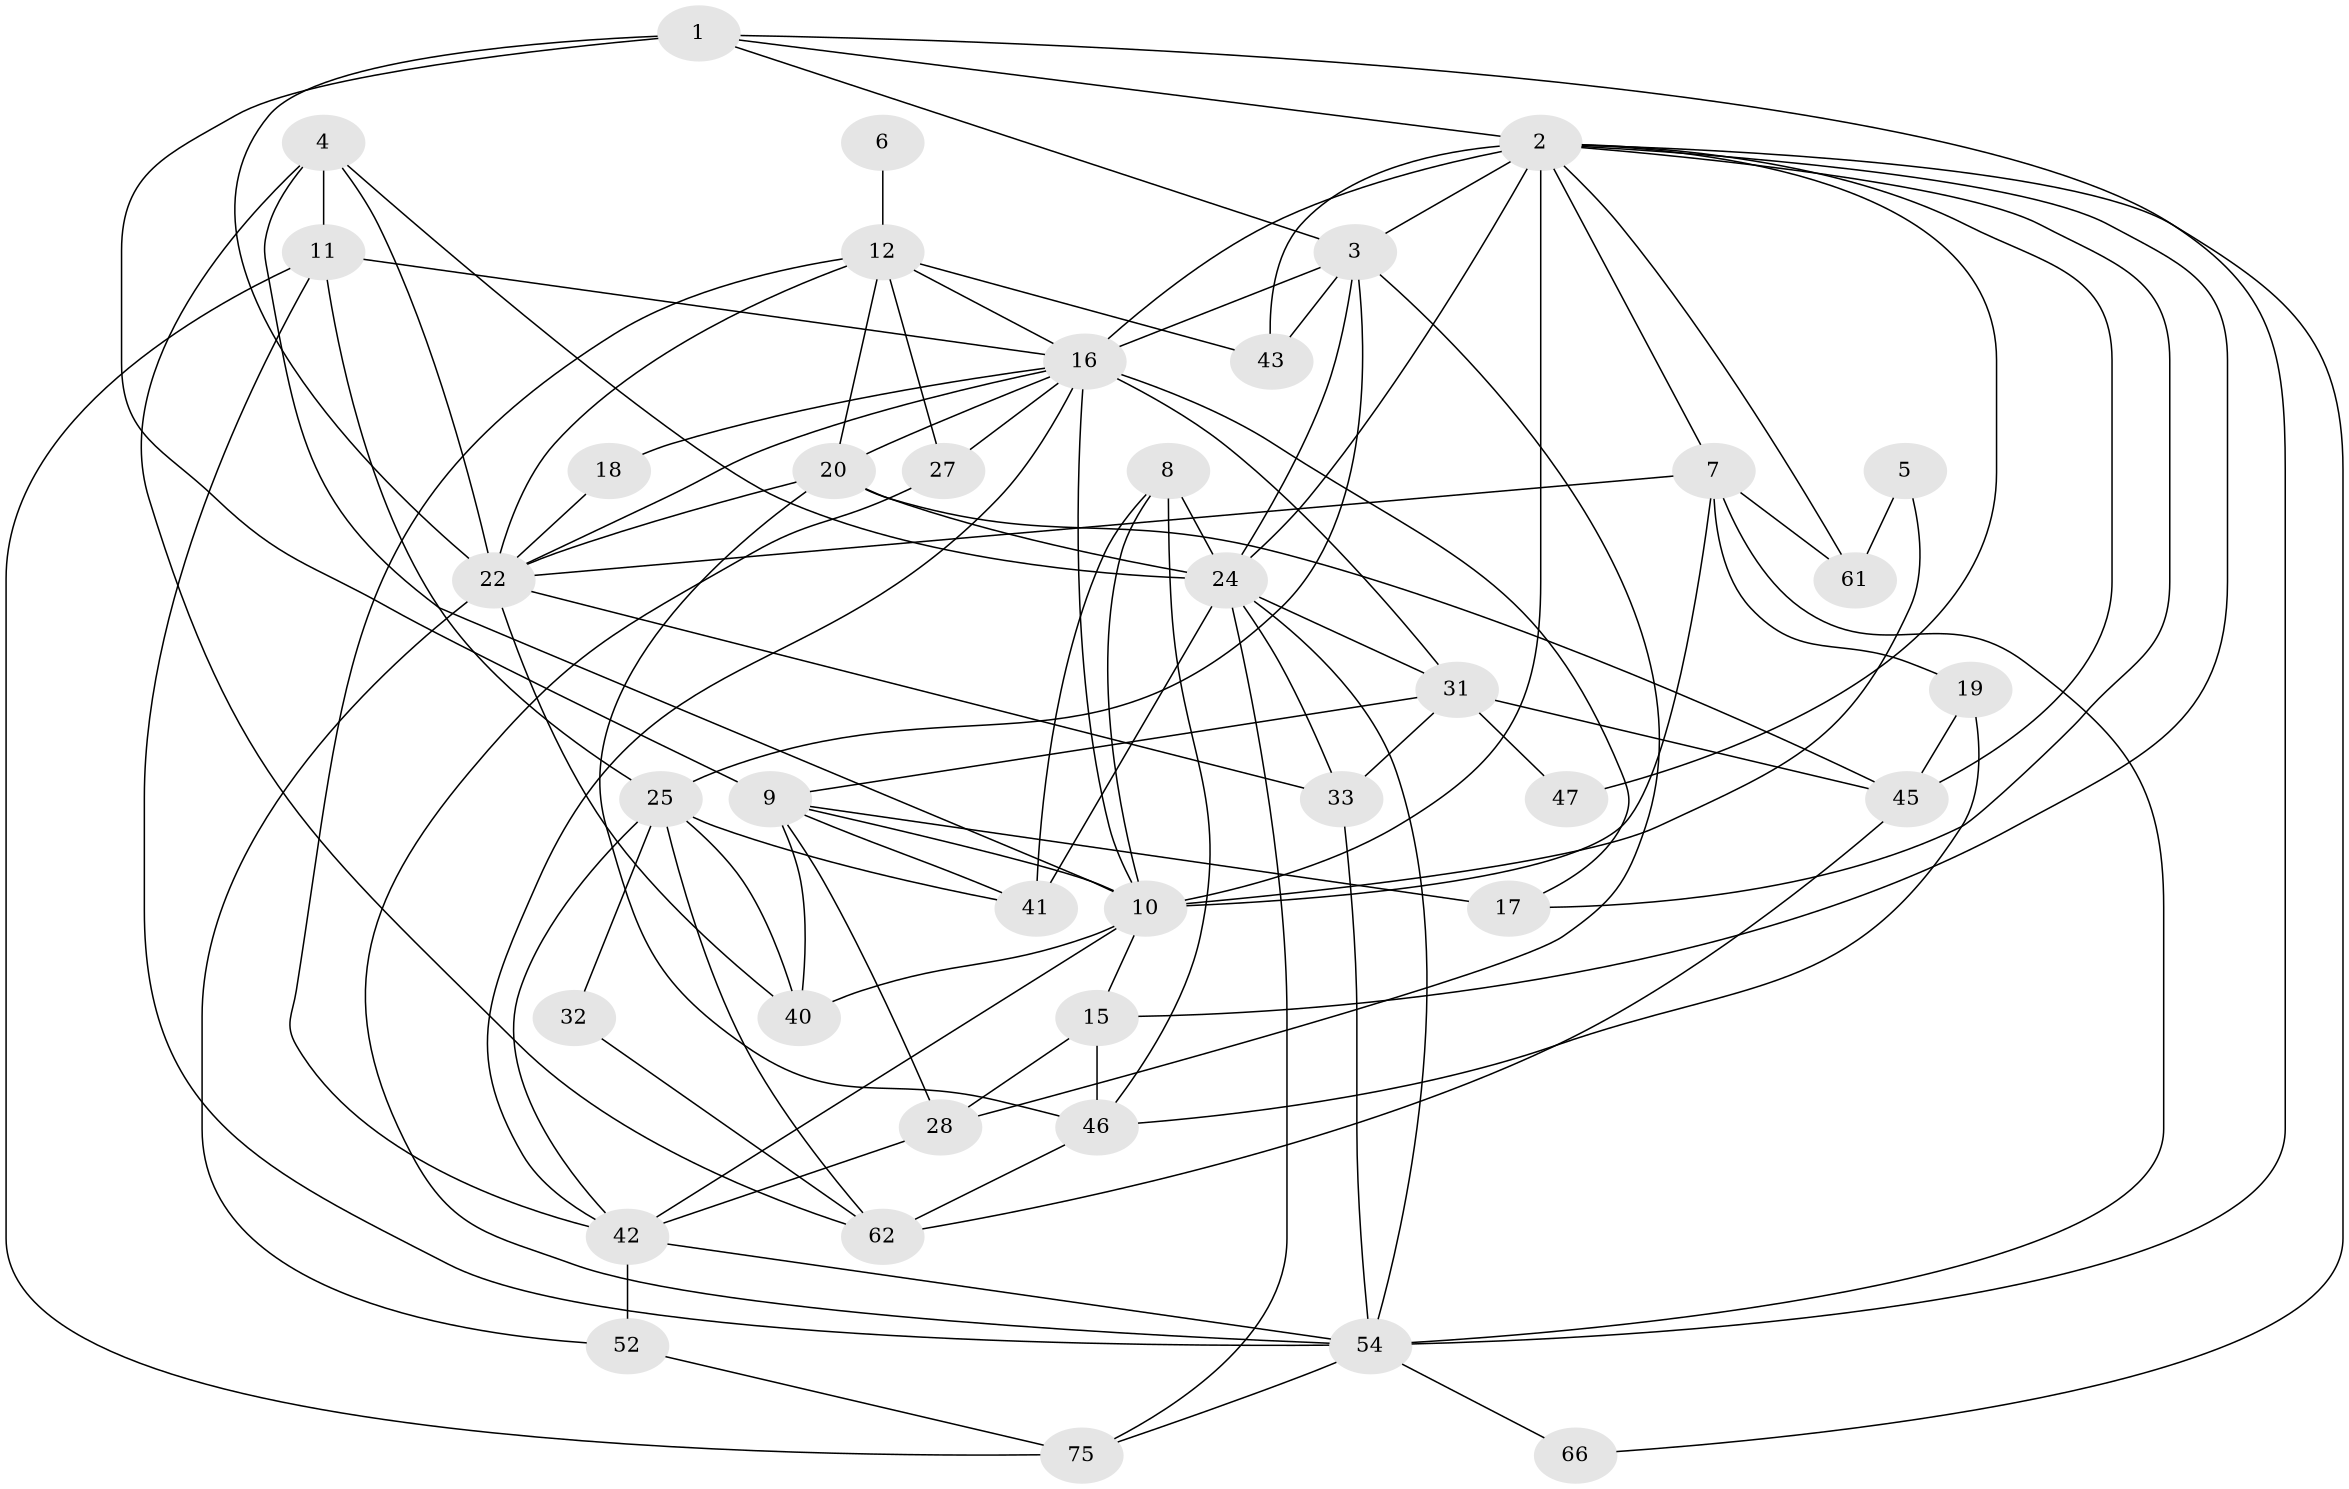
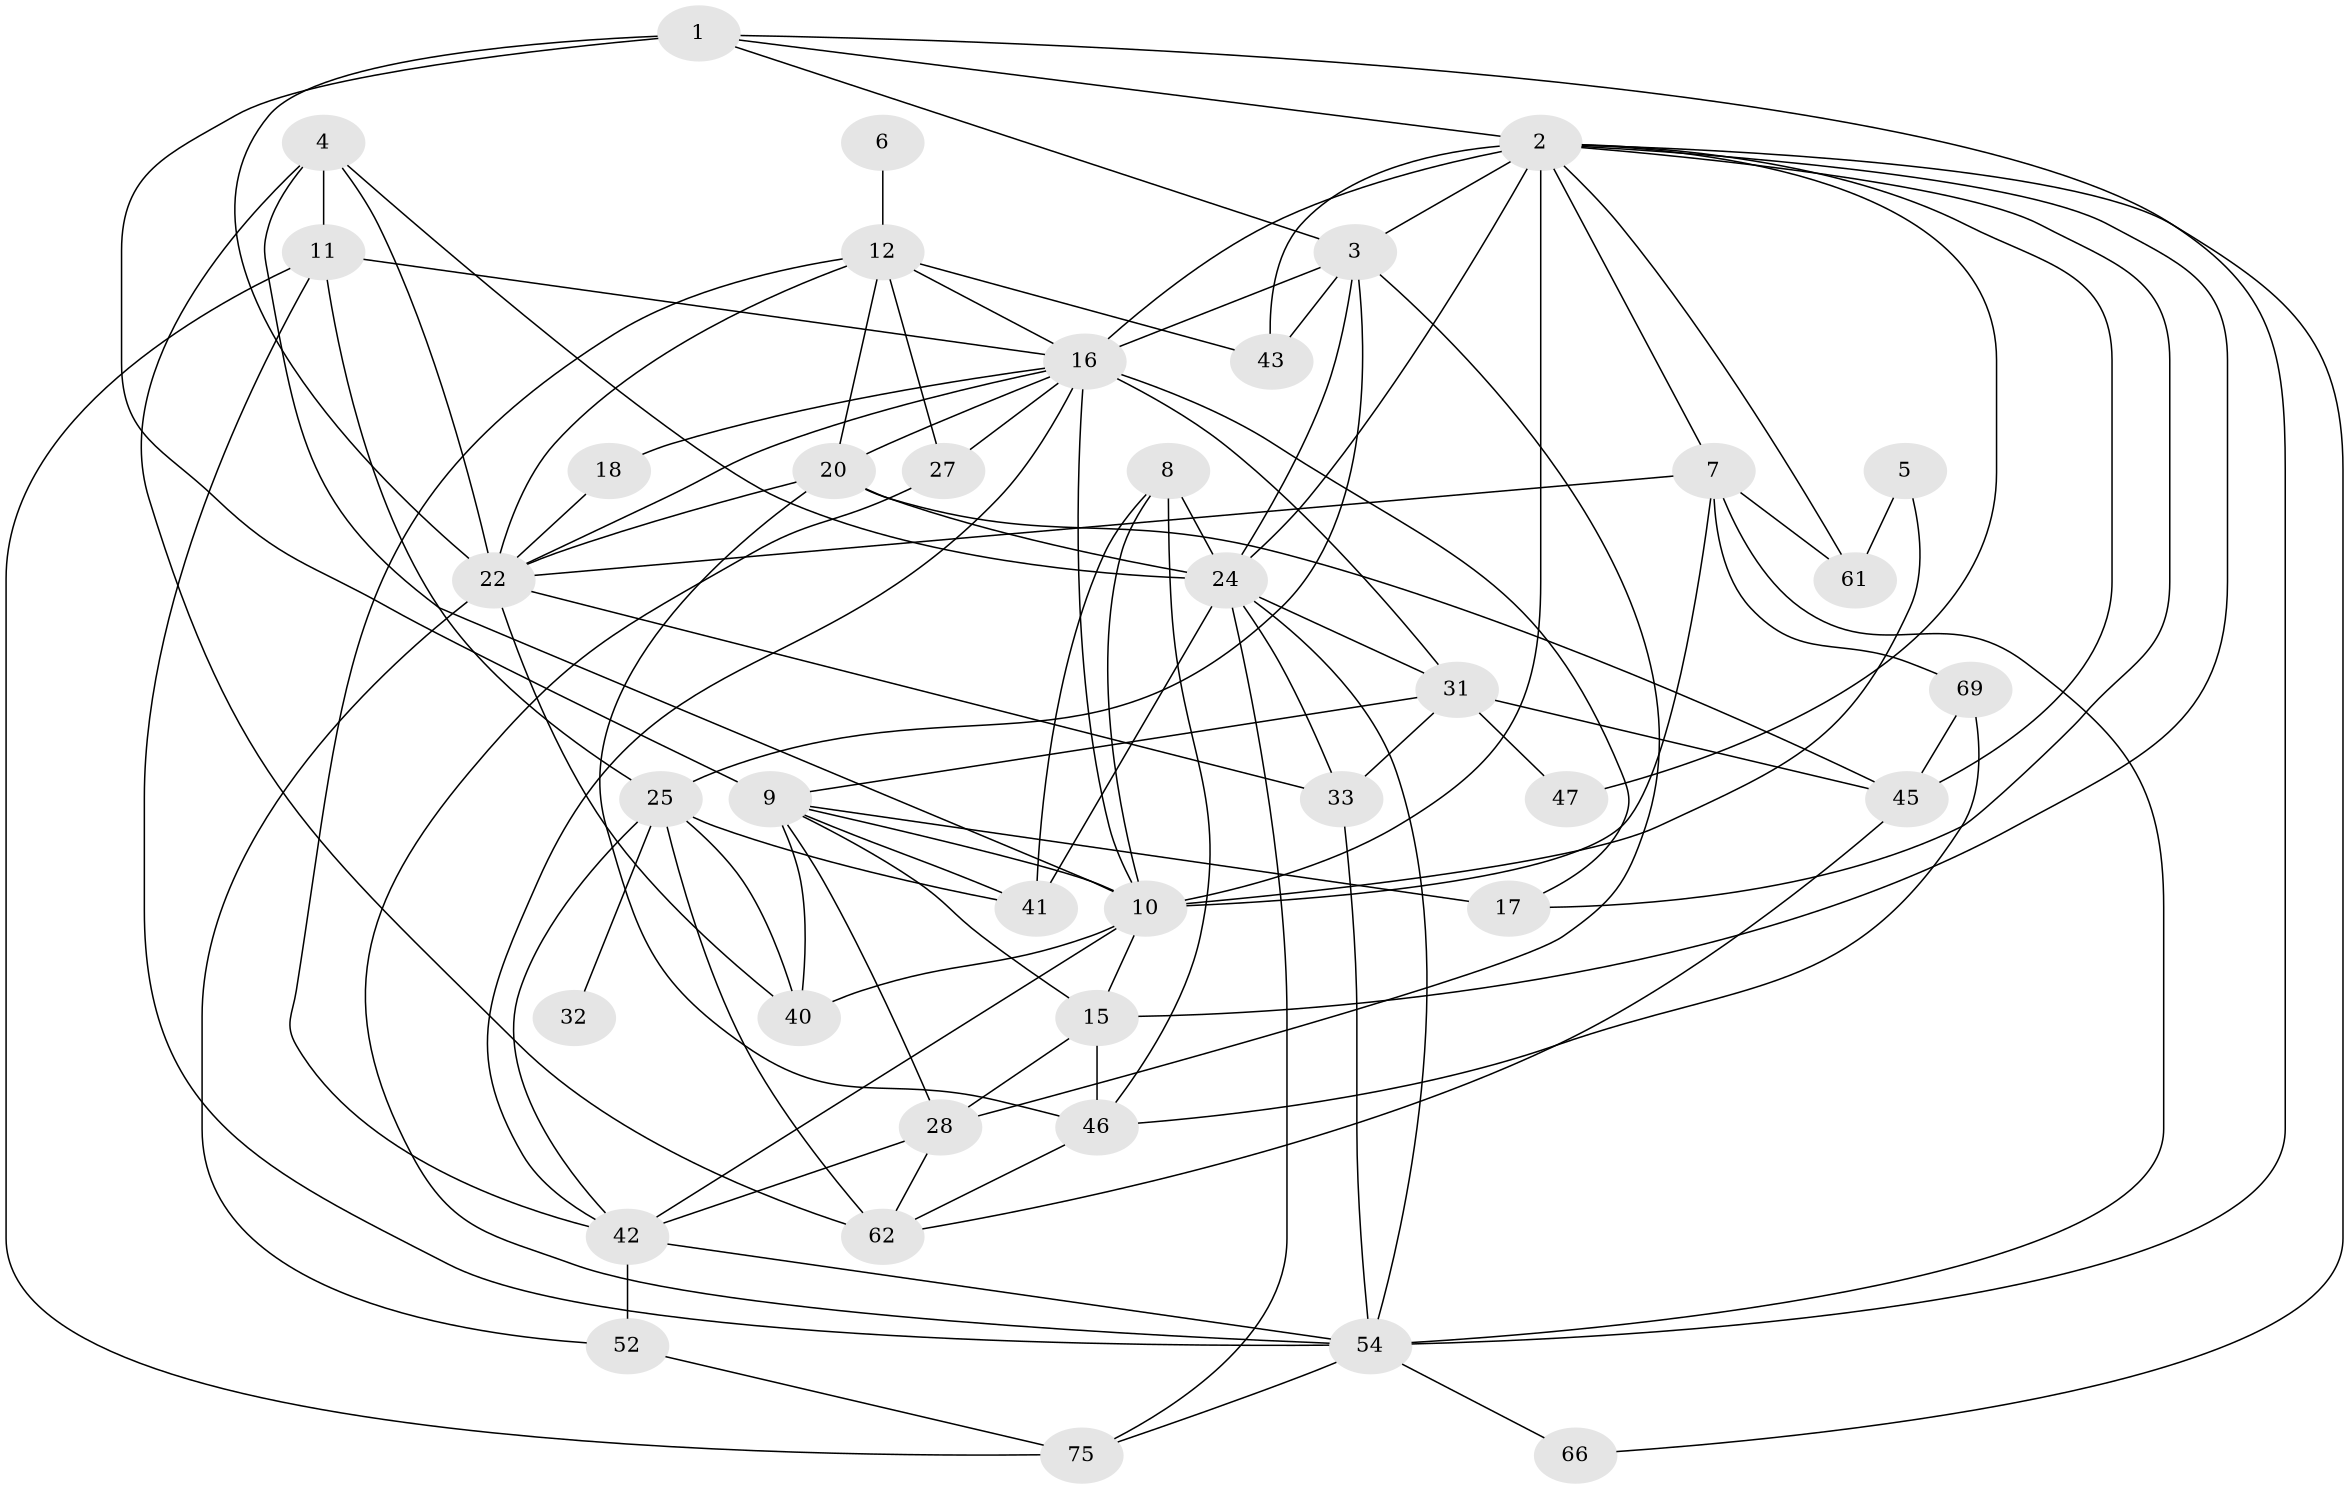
node "19": label "19" -> "69"
edge "9" -- "15": added
edge "32" -- "62": now "28" -- "62"
